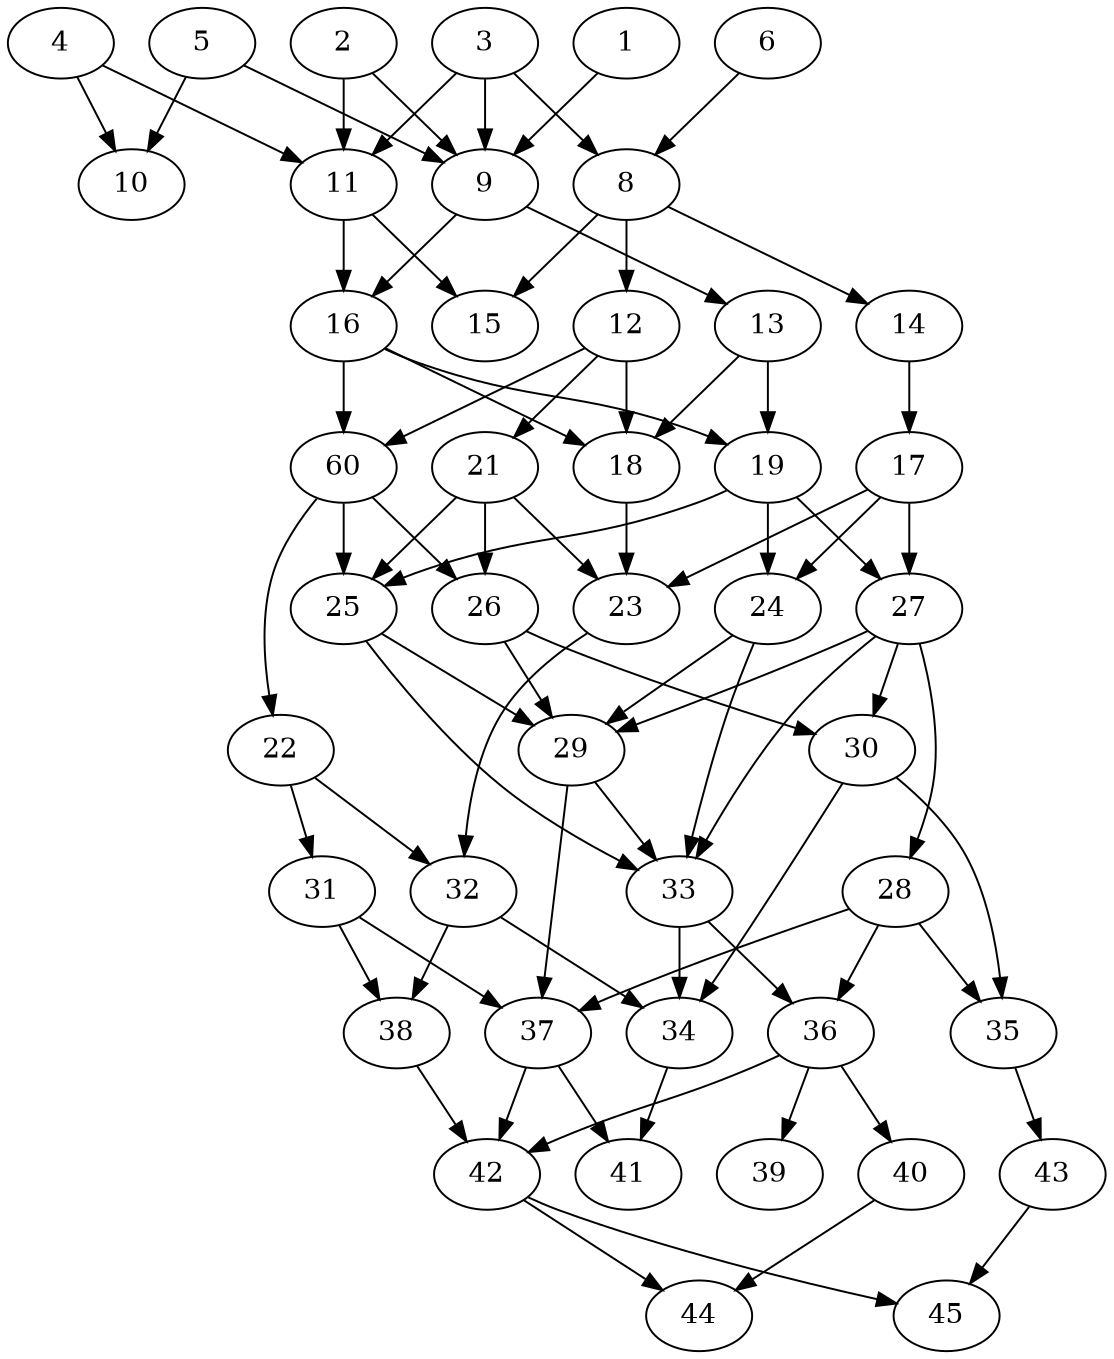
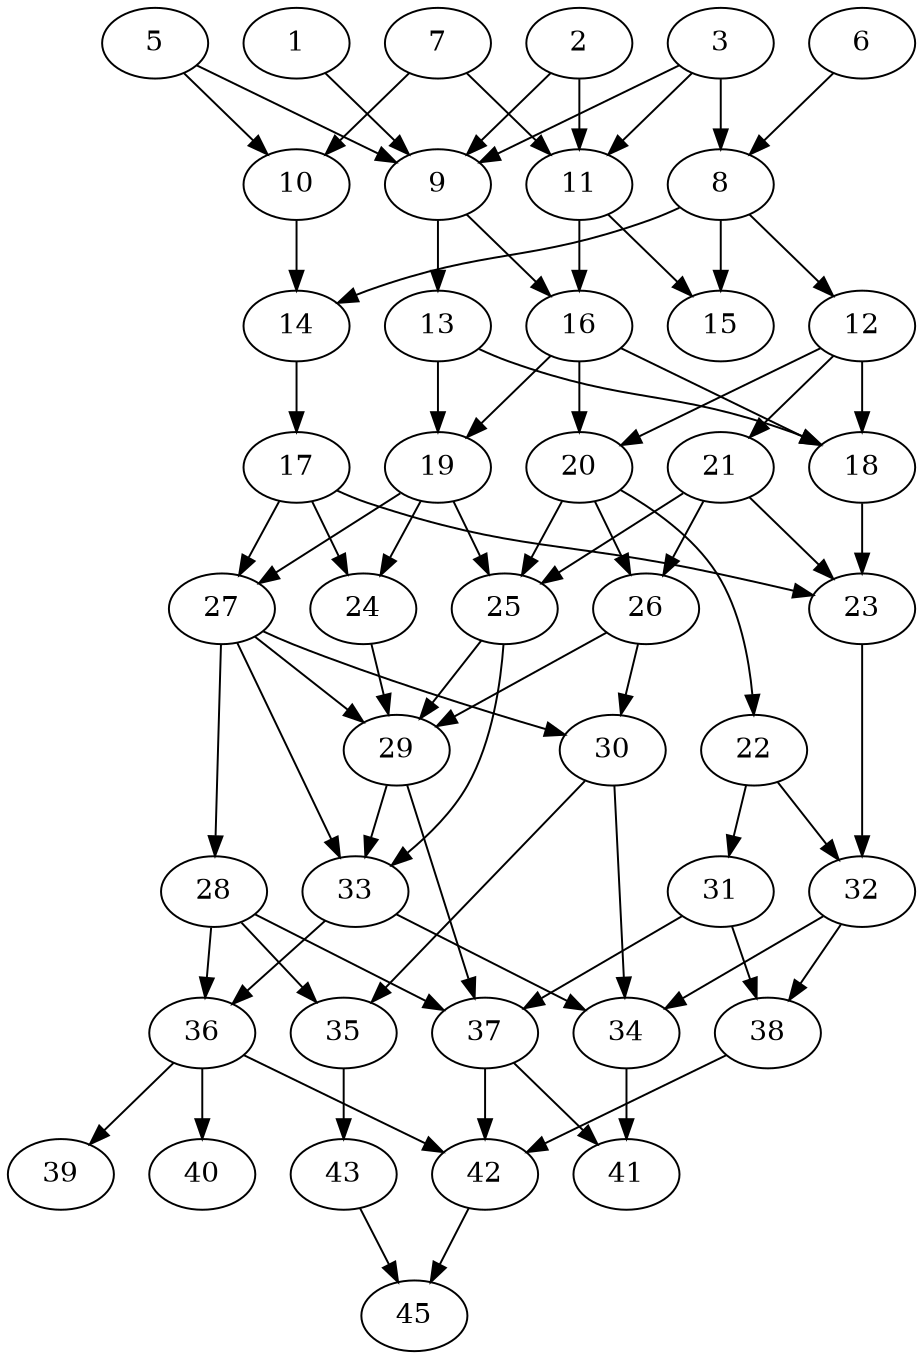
node "4": label "4" -> "7"
edge "10" -> "14": added
node "60": label "60" -> "20"
edge "24" -> "33": removed
node "44": removed
